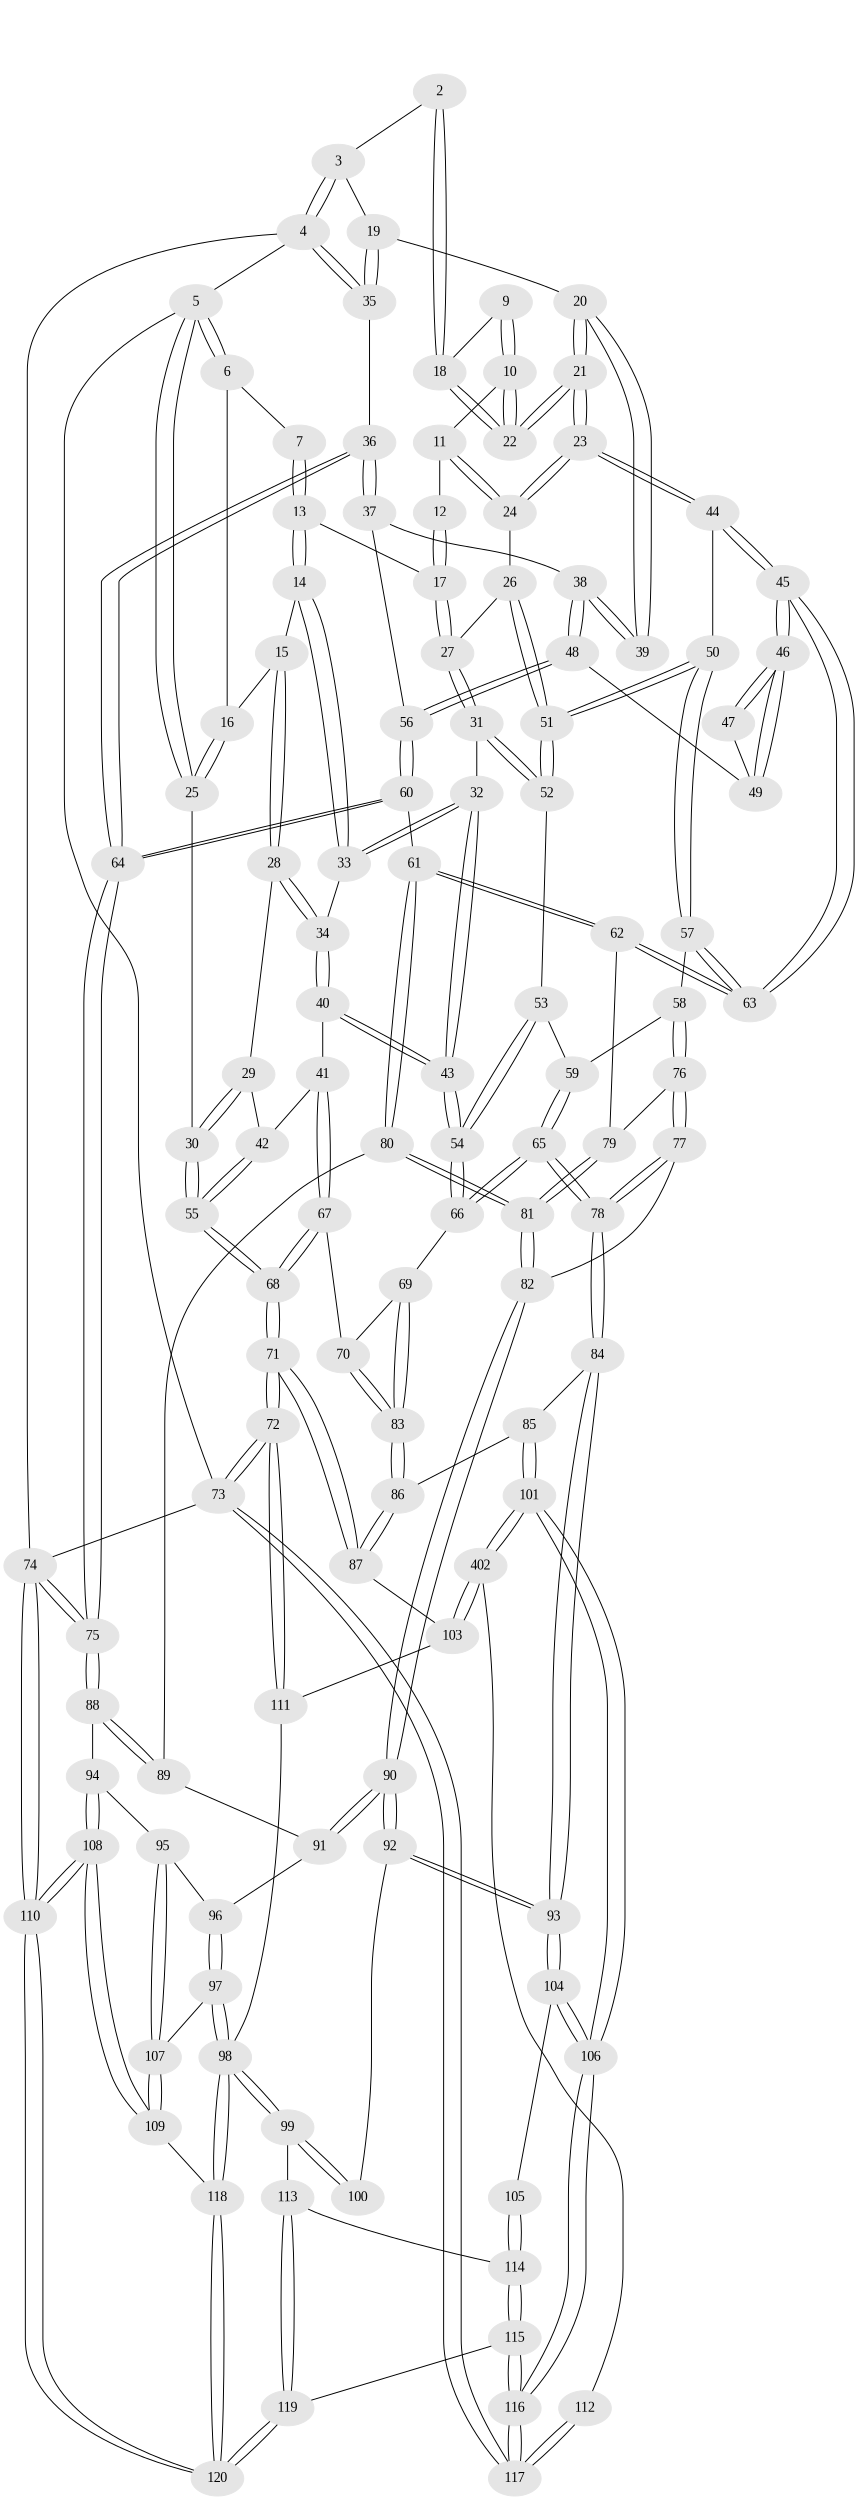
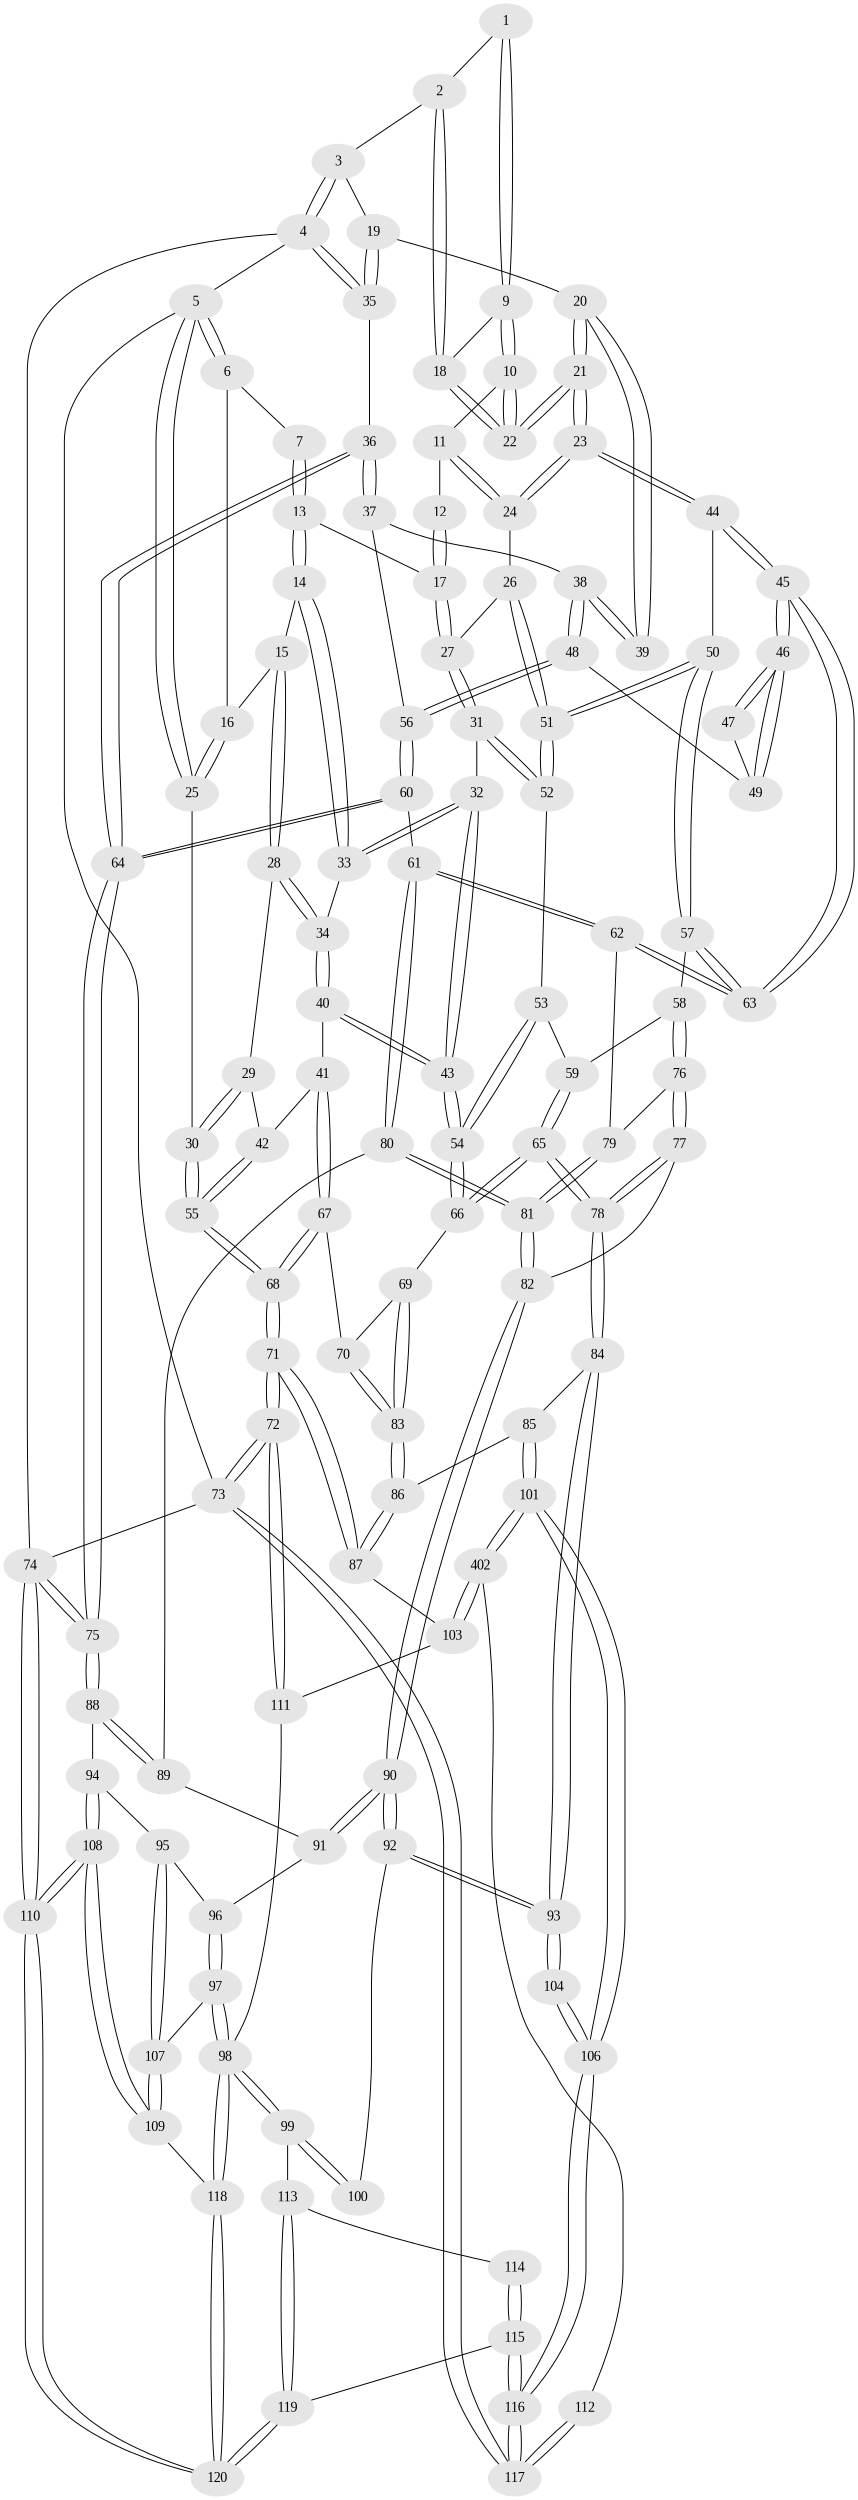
node "1": added
node "105": removed
